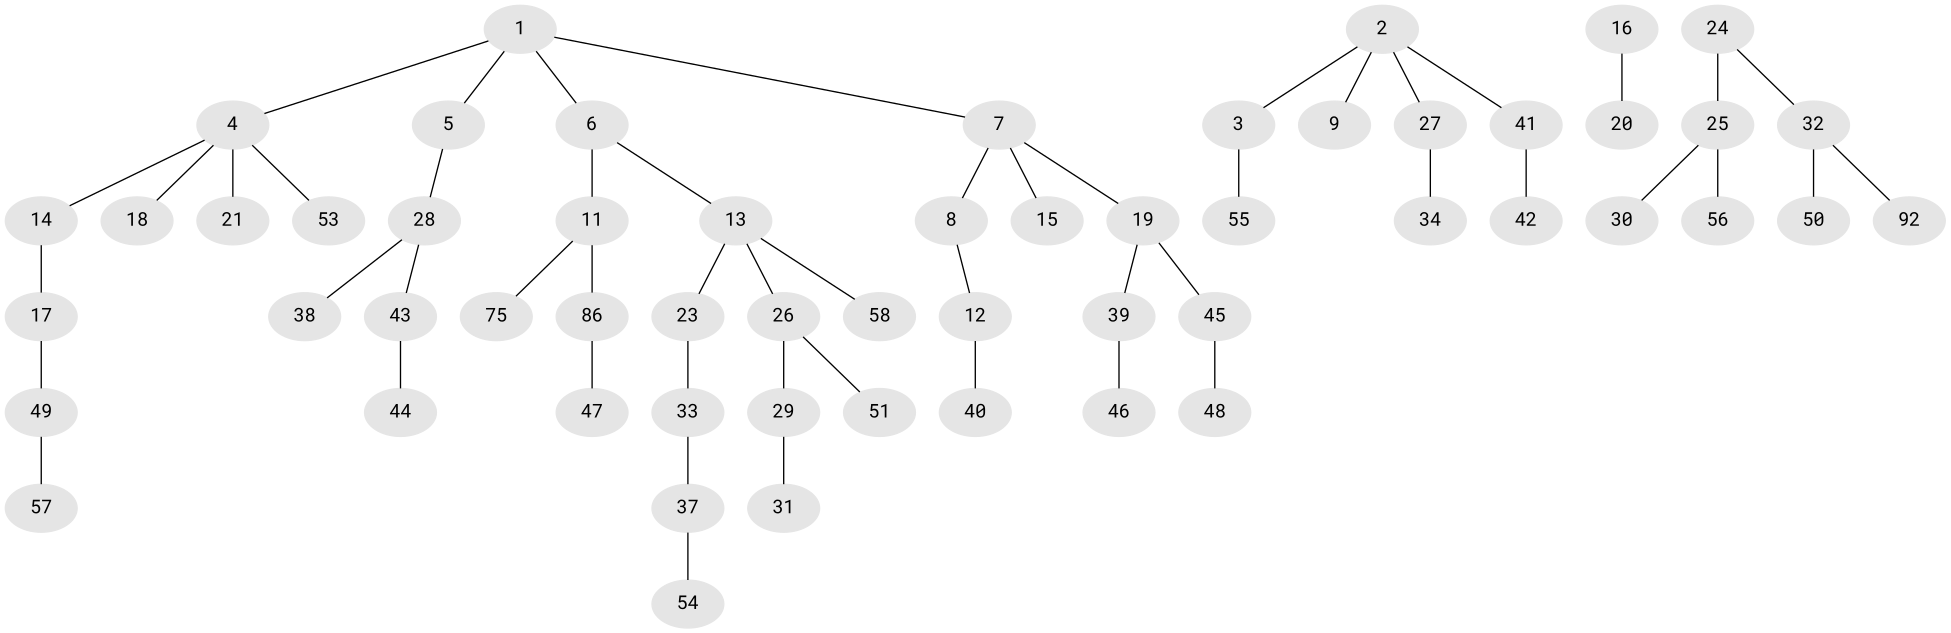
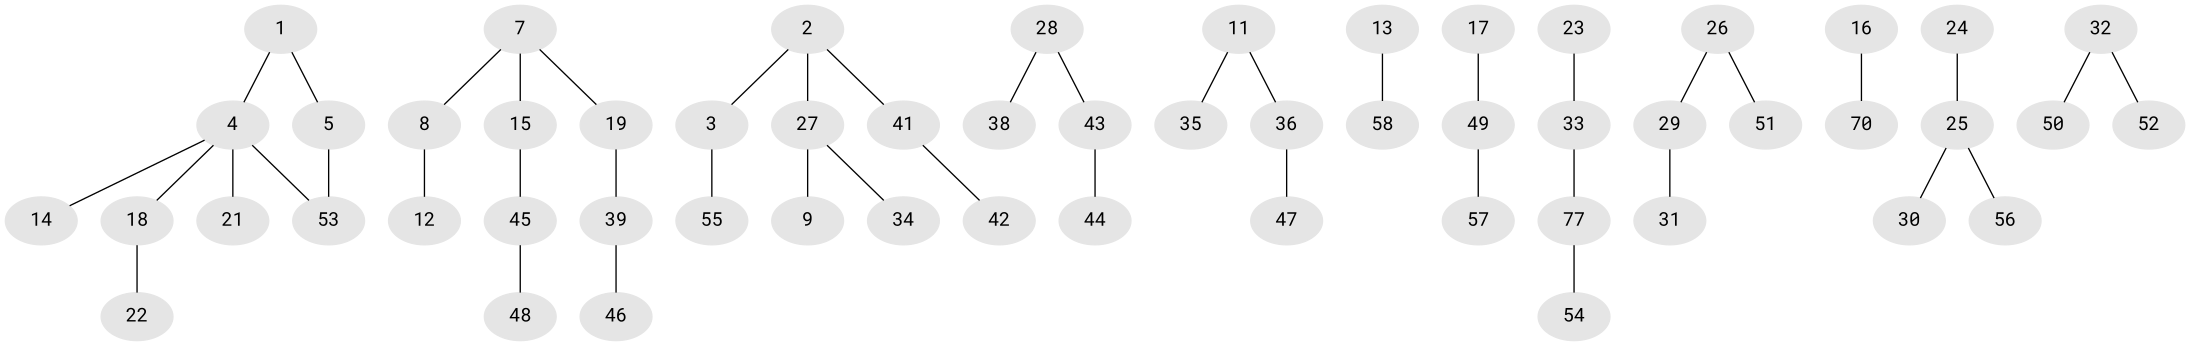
edge "1" -- "7": removed
edge "2" -- "9": now "27" -- "9"
edge "24" -- "32": removed
node "6": removed
node "20": label "20" -> "70"
edge "5" -- "28": now "5" -- "53"
node "92": label "92" -> "52"
edge "14" -- "17": removed
edge "13" -- "23": removed
edge "13" -- "26": removed
edge "19" -- "45": now "15" -- "45"
node "22": added
node "75": label "75" -> "35"
node "86": label "86" -> "36"
node "40": removed
node "37": label "37" -> "77"
